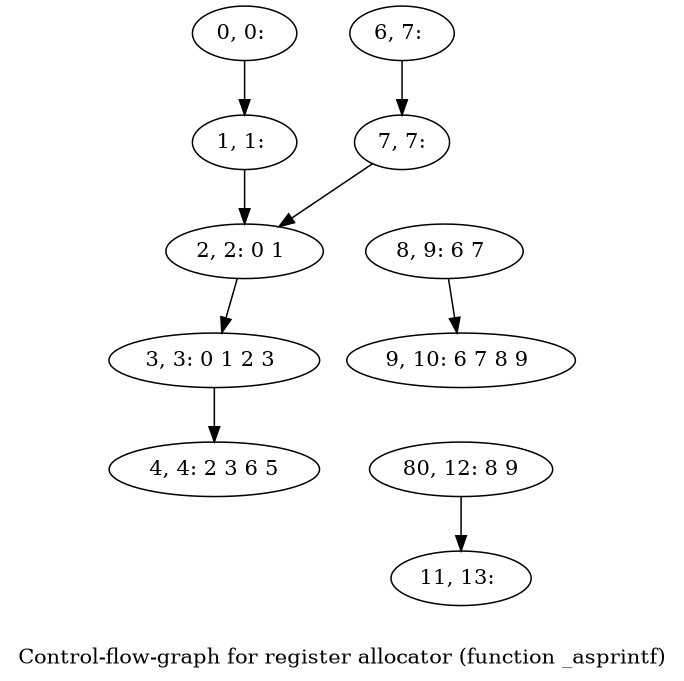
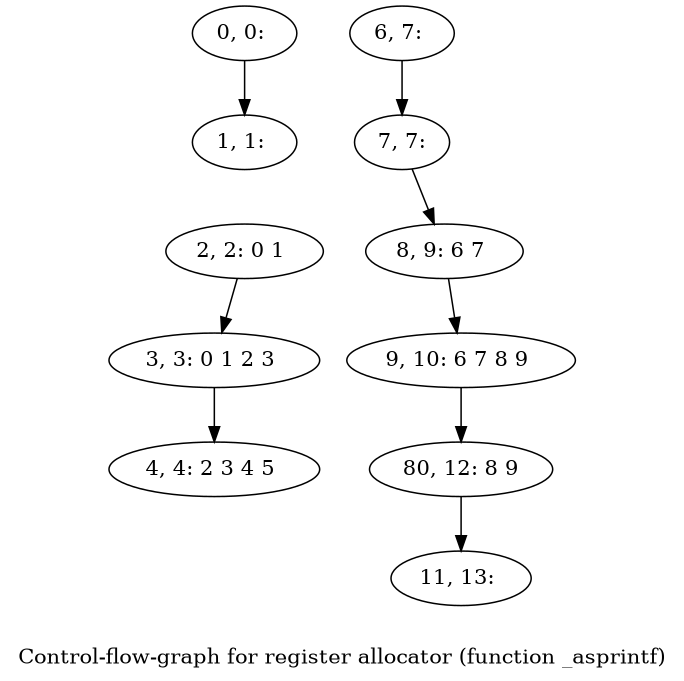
edge "1, 1:" -> "2, 2: 0 1": removed
edge "7, 7:" -> "2, 2: 0 1": now "7, 7:" -> "8, 9: 6 7"
edge "9, 10: 6 7 8 9" -> "80, 12: 8 9": added
node "4, 4: 2 3 6 5": label "4, 4: 2 3 6 5" -> "4, 4: 2 3 4 5"
